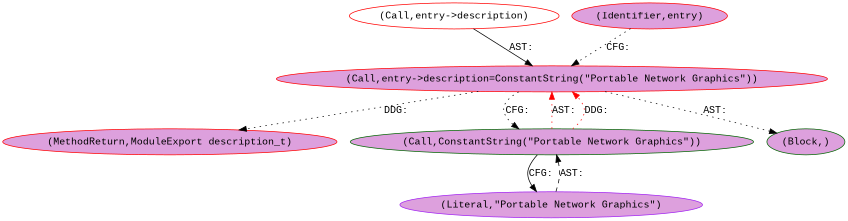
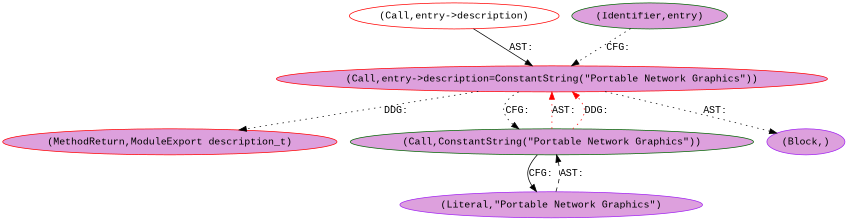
node "(Identifier,entry)": color red -> darkgreen
node "(Block,)": color darkgreen -> purple
